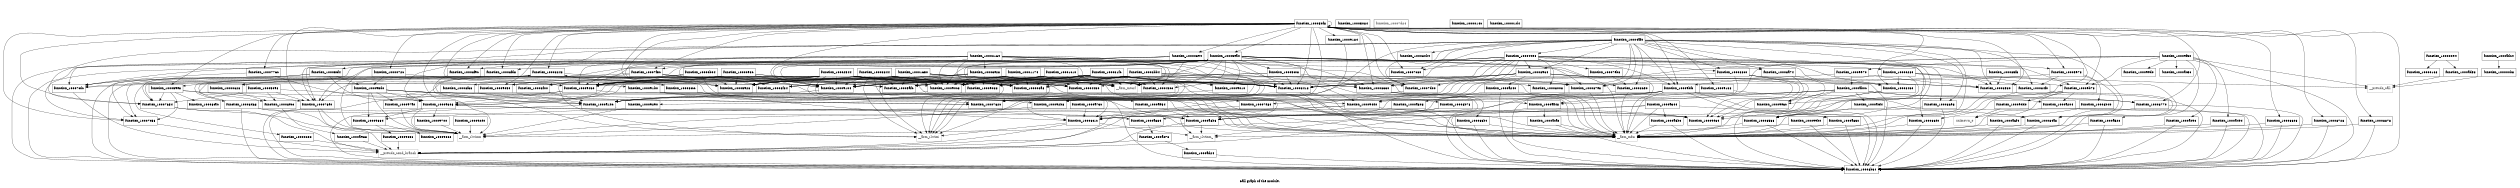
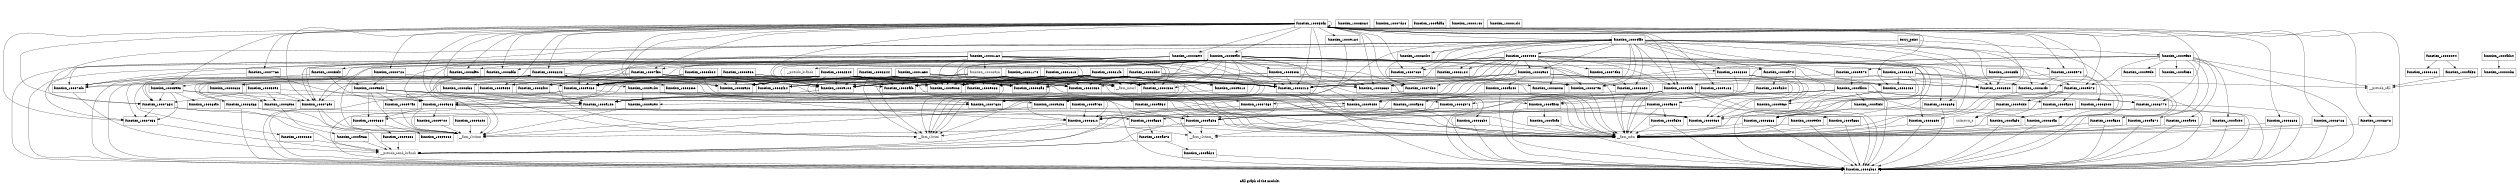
node "function_10007d24": fontcolor gray50 -> black
node "function_1000ada8": added
edge "function_100050f8" -> "function_10004af0": added
node "entry_point": added
node "__pseudo_branch": added
node "function_10003e28": fontcolor black -> gray50
node "function_10008134": added
edge "function_10005cf4" -> "function_10007c58": now "function_10007654" -> "function_10007c58"
edge "function_10001650" -> "__asm_mtcrf": removed
edge "function_10008964" -> "function_10009460": removed
edge "function_10002544" -> "function_10005928": now "function_10002544" -> "function_10005afc"
node "function_1000a2b4": added
edge "function_100091b0" -> "function_10009290": added
node "function_1000a574": added
edge "function_1000ab0c" -> "__pseudo_cond_branch": removed
